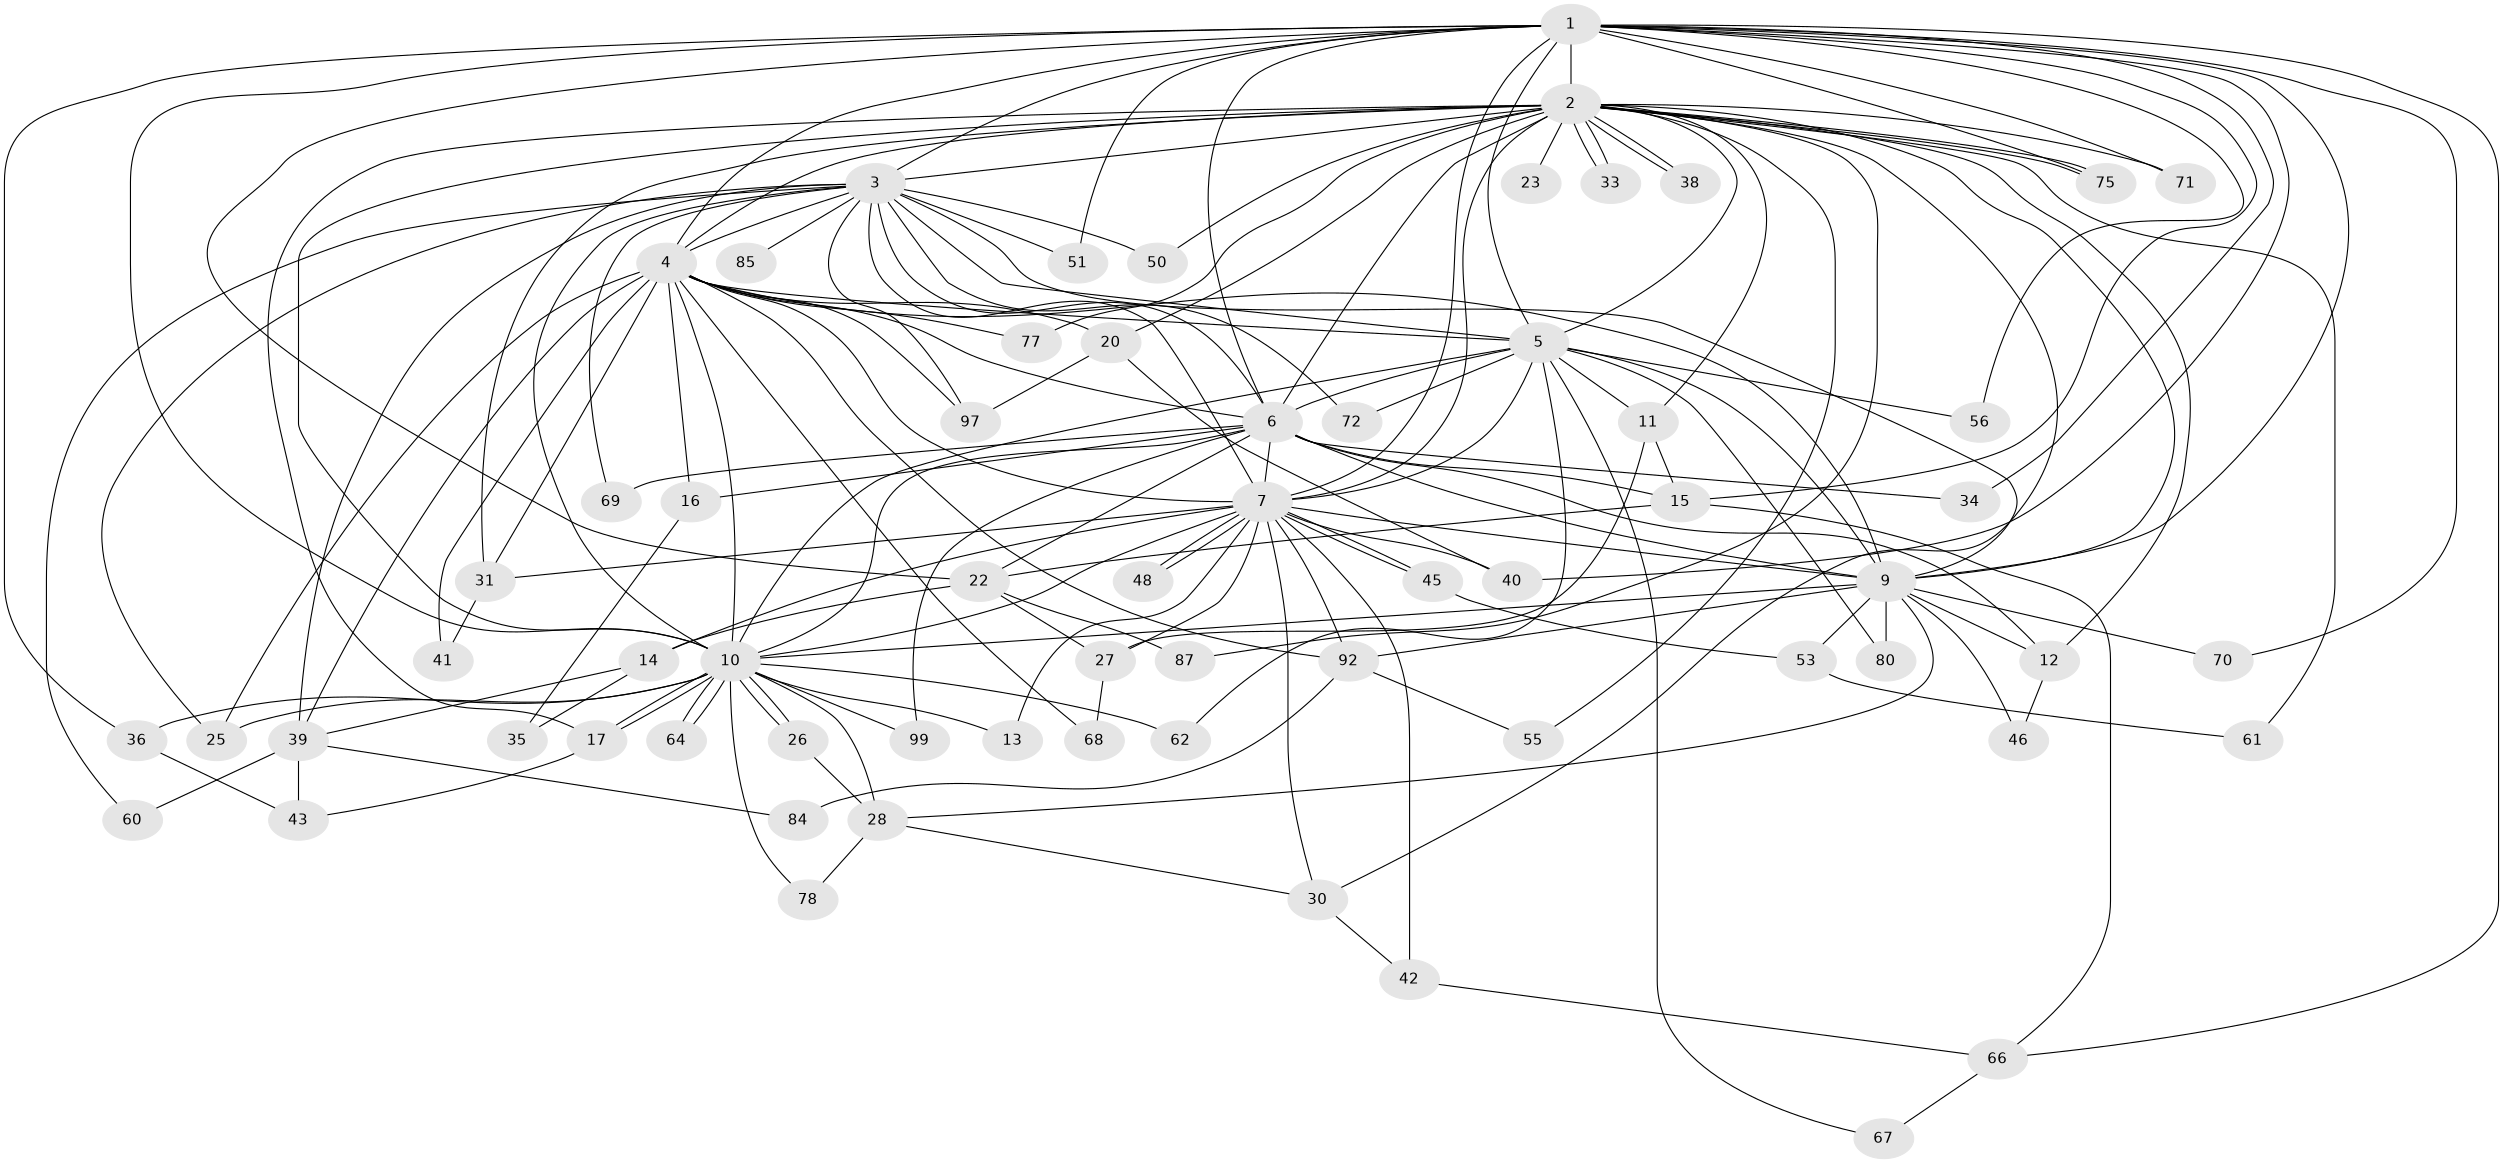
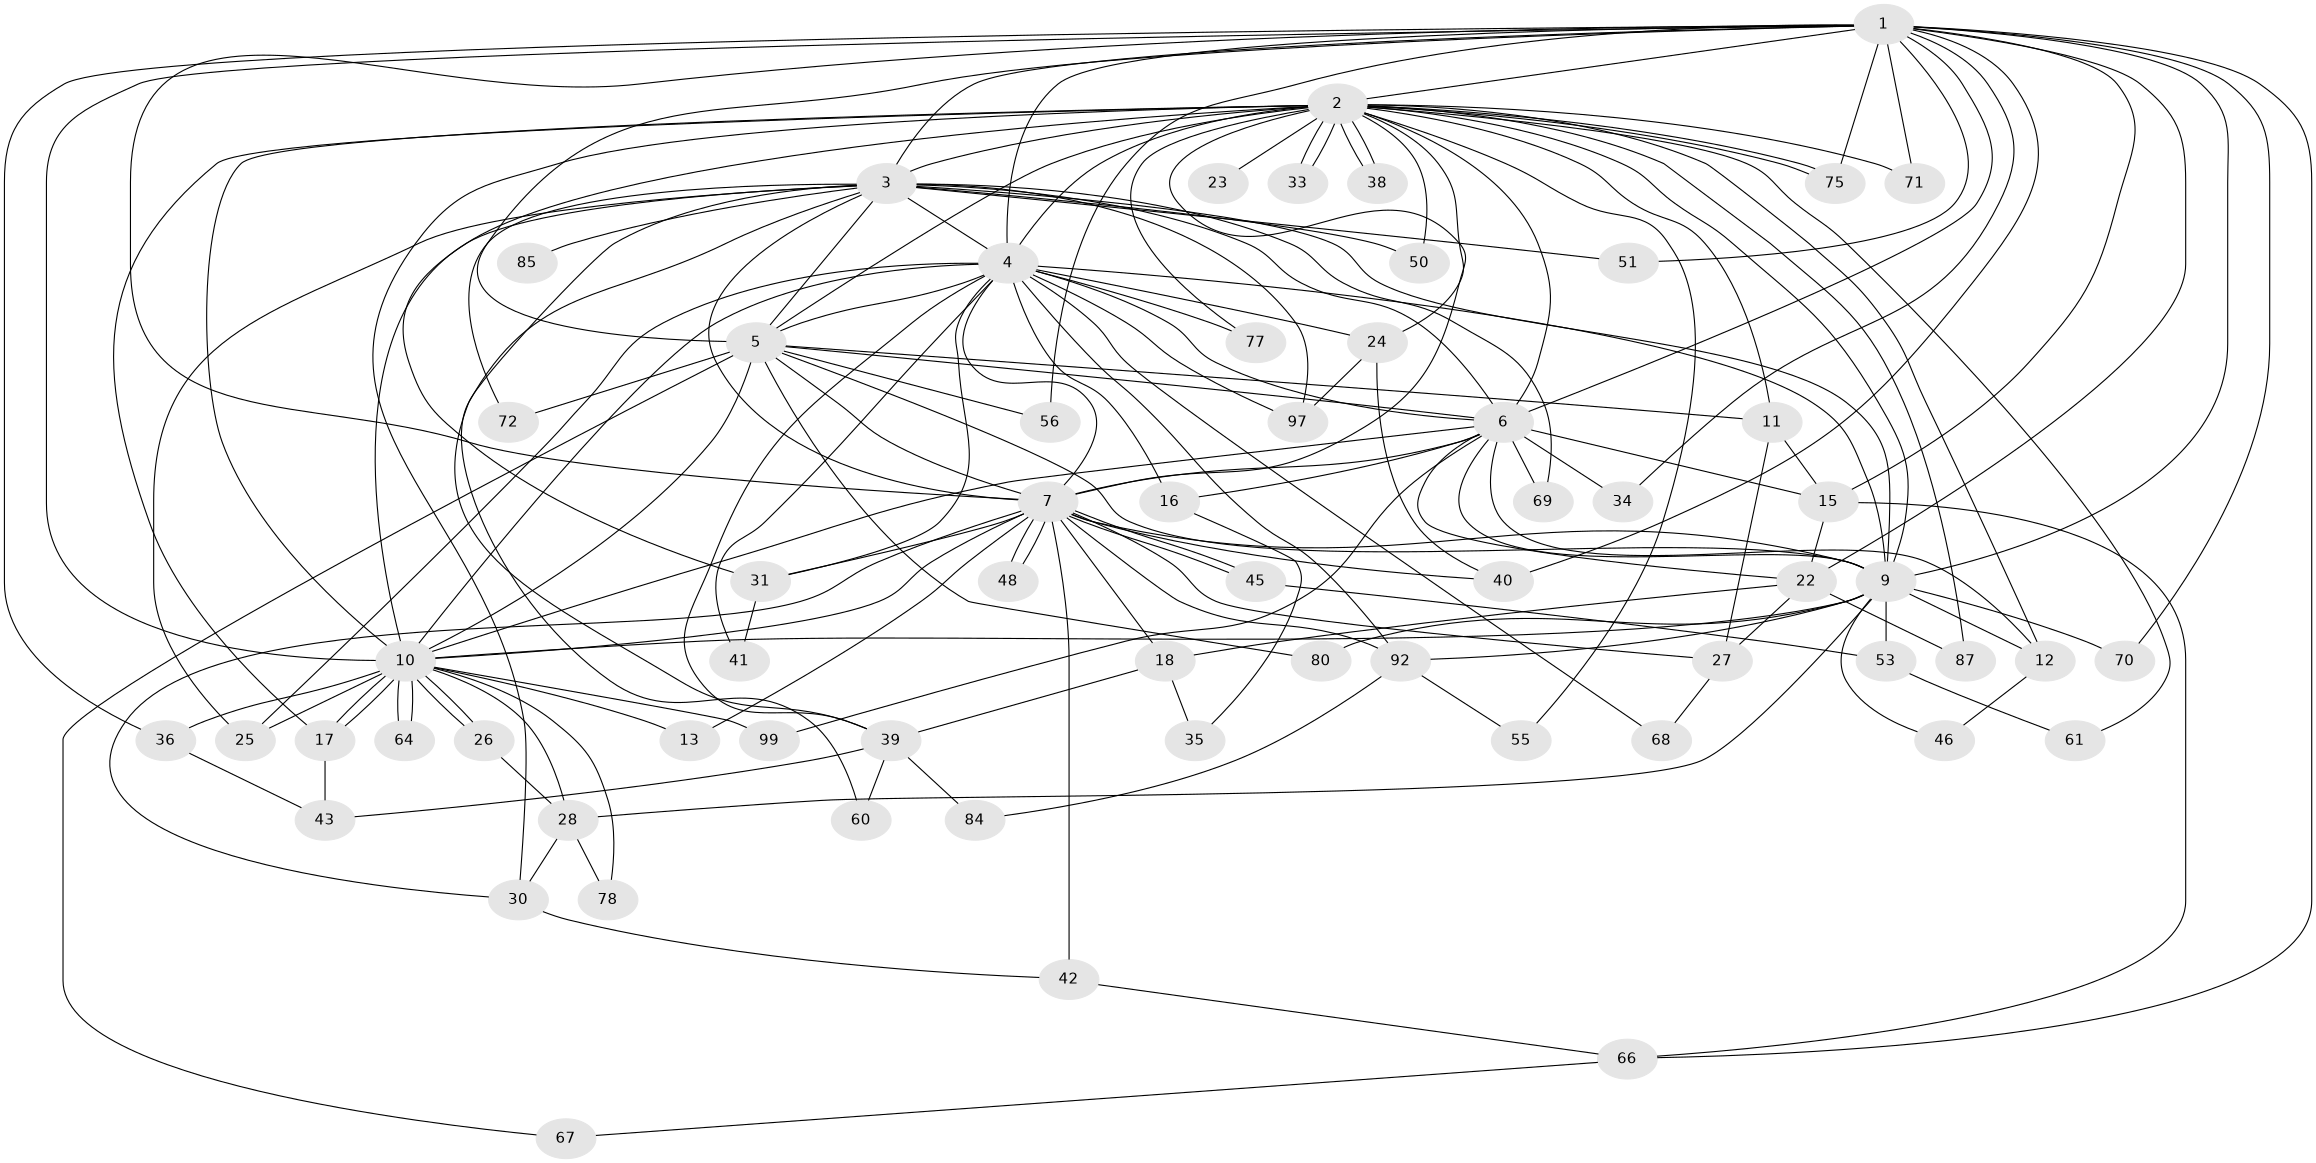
node "20": label "20" -> "24"
node "14": label "14" -> "18"
node "62": removed
